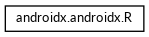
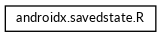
node "androidx.androidx.R": label "androidx.androidx.R" -> "androidx.savedstate.R"
